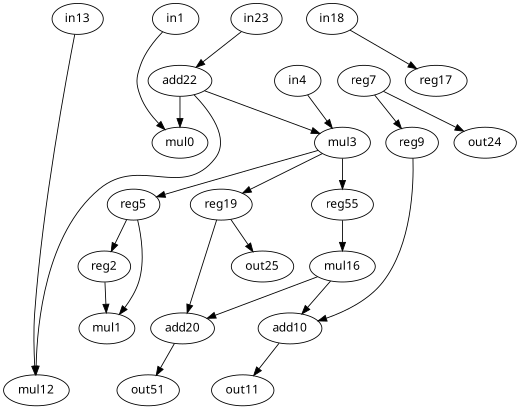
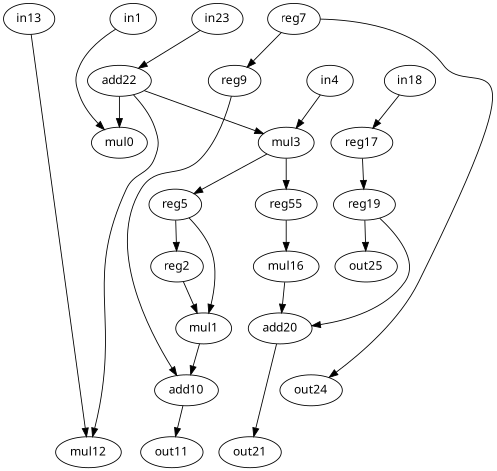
edge "mul3" -> "reg19": now "reg17" -> "reg19"
edge "mul16" -> "add10": now "mul1" -> "add10"
node "out51": label "out51" -> "out21"
